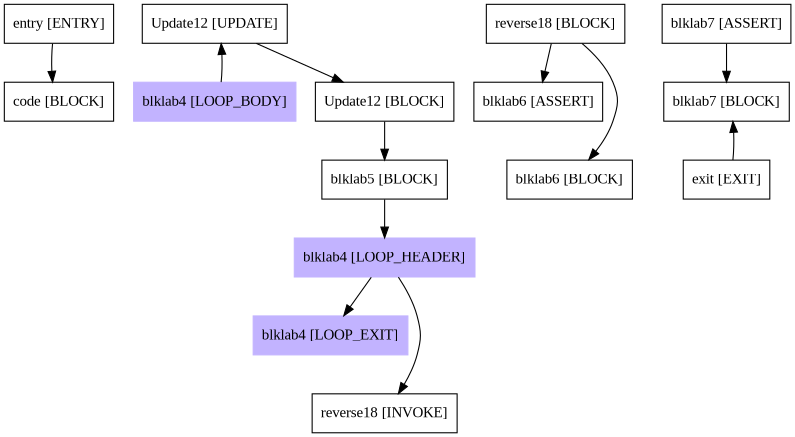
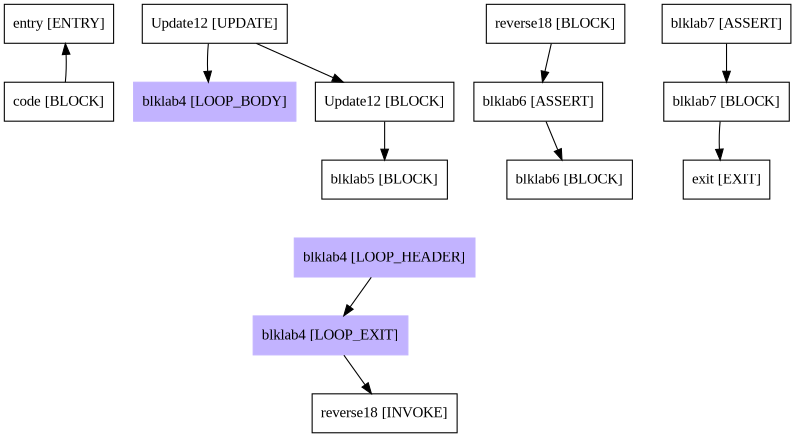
edge "entry [ENTRY]" -> "code [BLOCK]": reversed
edge "blklab4 [LOOP_BODY]" -> "Update12 [UPDATE]": reversed
edge "reverse18 [BLOCK]" -> "blklab6 [BLOCK]": now "blklab6 [ASSERT]" -> "blklab6 [BLOCK]"
edge "exit [EXIT]" -> "blklab7 [BLOCK]": reversed
edge "blklab5 [BLOCK]" -> "blklab4 [LOOP_HEADER]": removed
edge "blklab4 [LOOP_HEADER]" -> "reverse18 [INVOKE]": now "blklab4 [LOOP_EXIT]" -> "reverse18 [INVOKE]"
